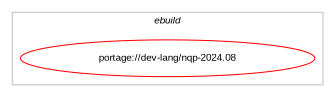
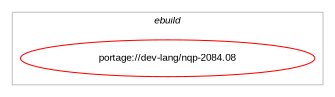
node "portage://dev-lang/nqp-2024.08": label "portage://dev-lang/nqp-2024.08" -> "portage://dev-lang/nqp-2084.08"
